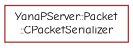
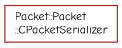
node "YanaPServer::Packet ::CPacketSerializer": label "YanaPServer::Packet ::CPacketSerializer" -> "Packet::Packet ::CPacketSerializer"
